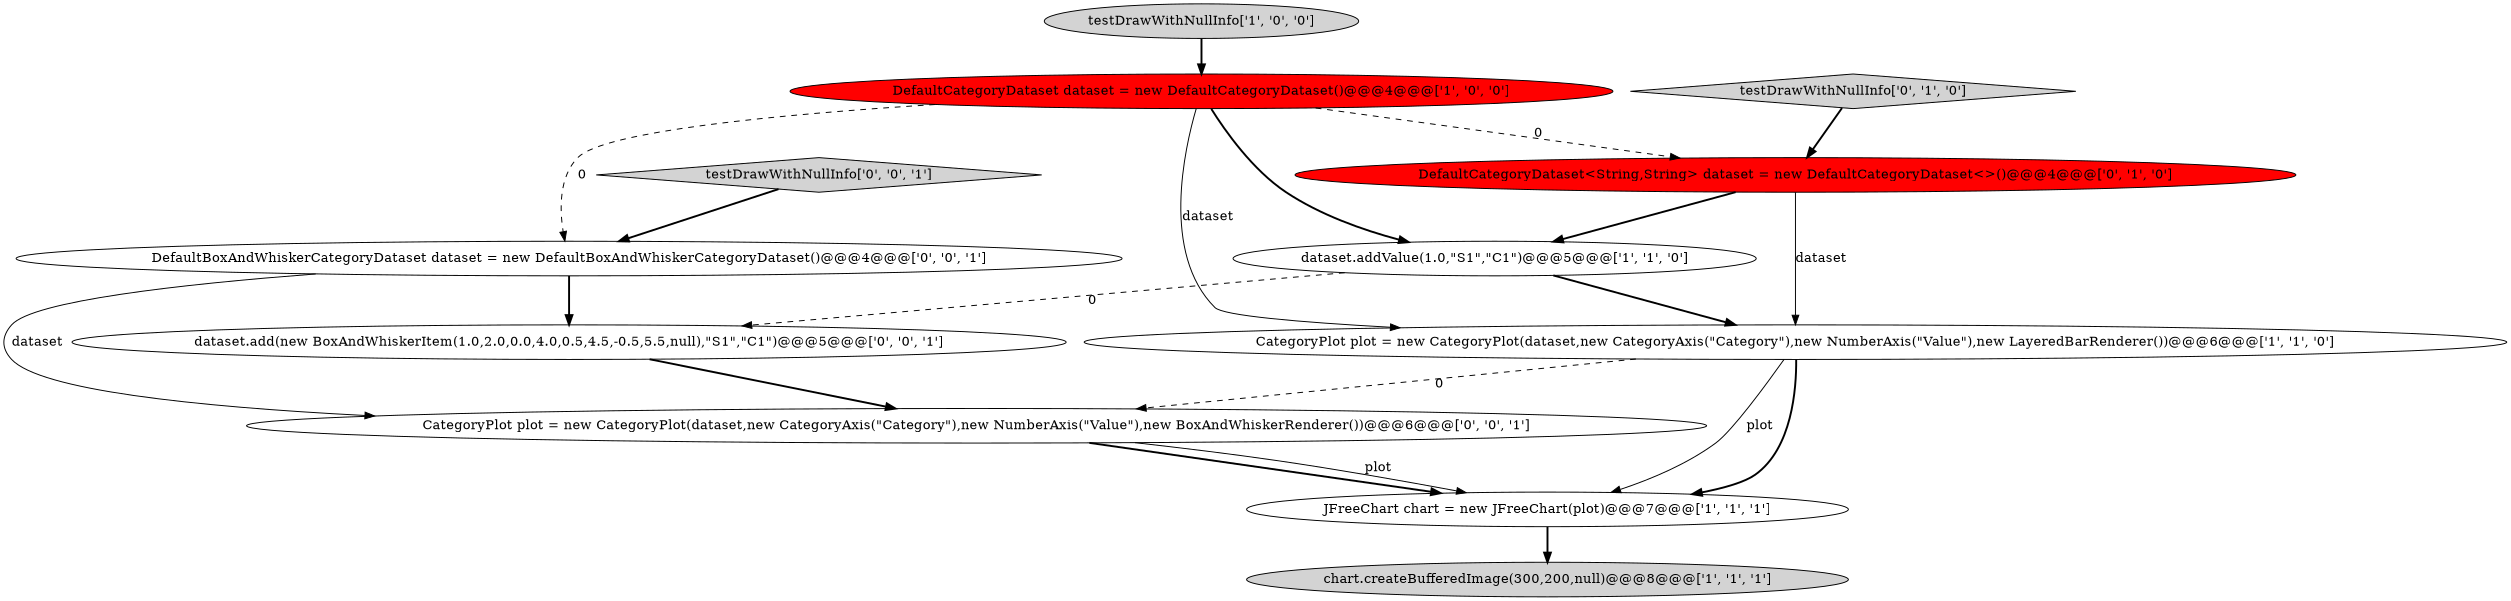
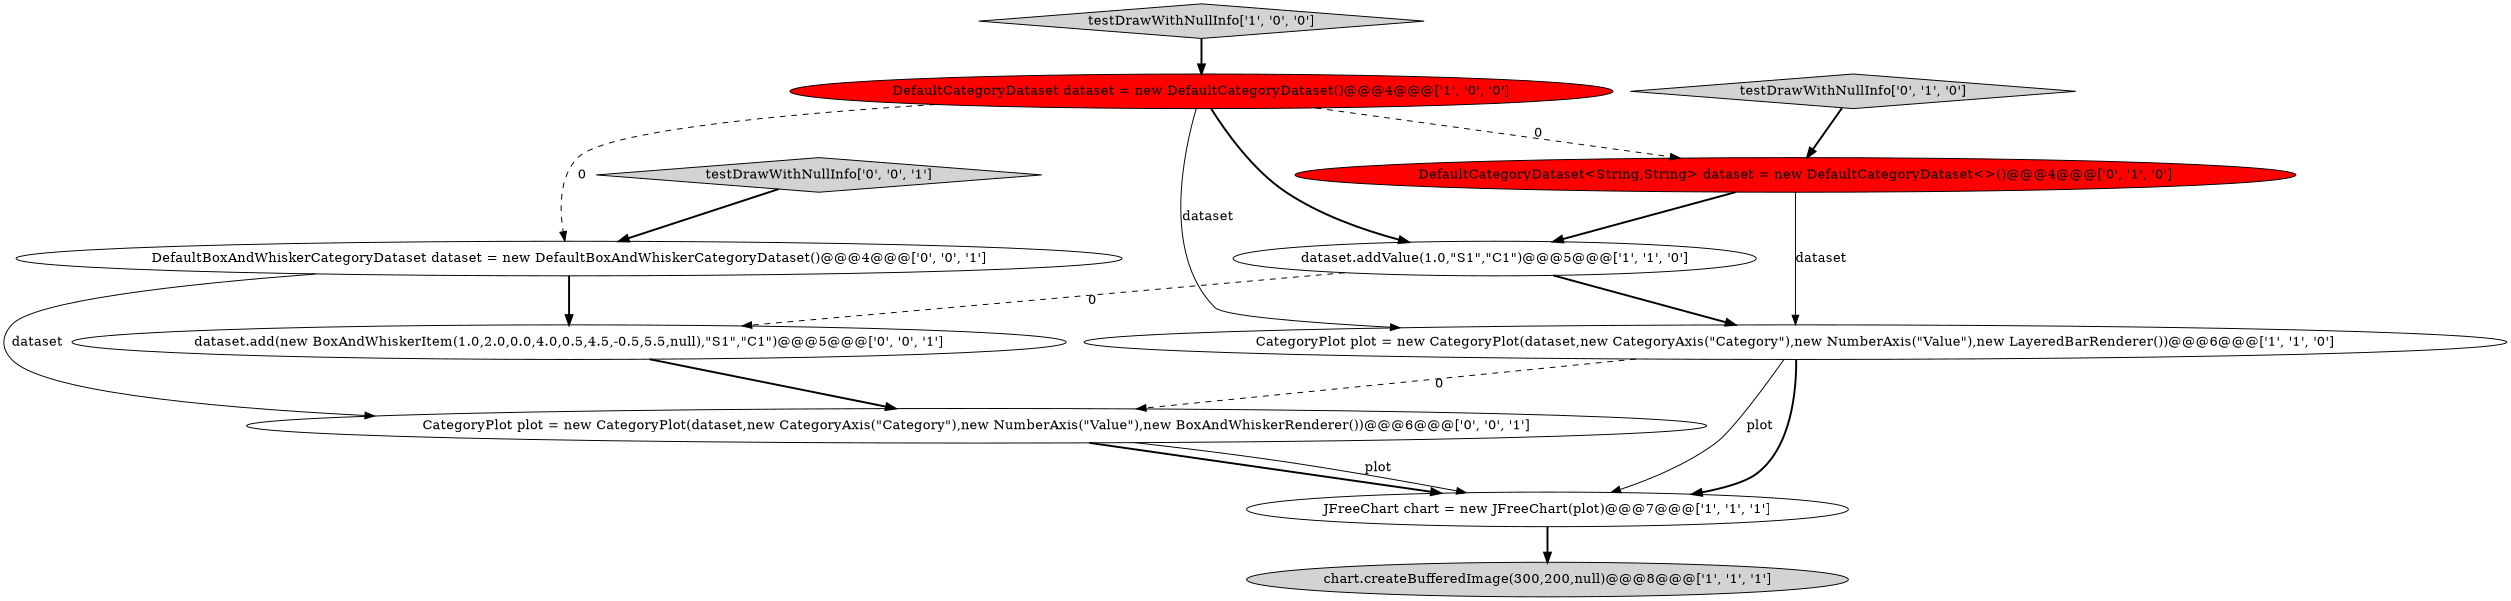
node "testDrawWithNullInfo['1', '0', '0']": shape ellipse -> diamond
